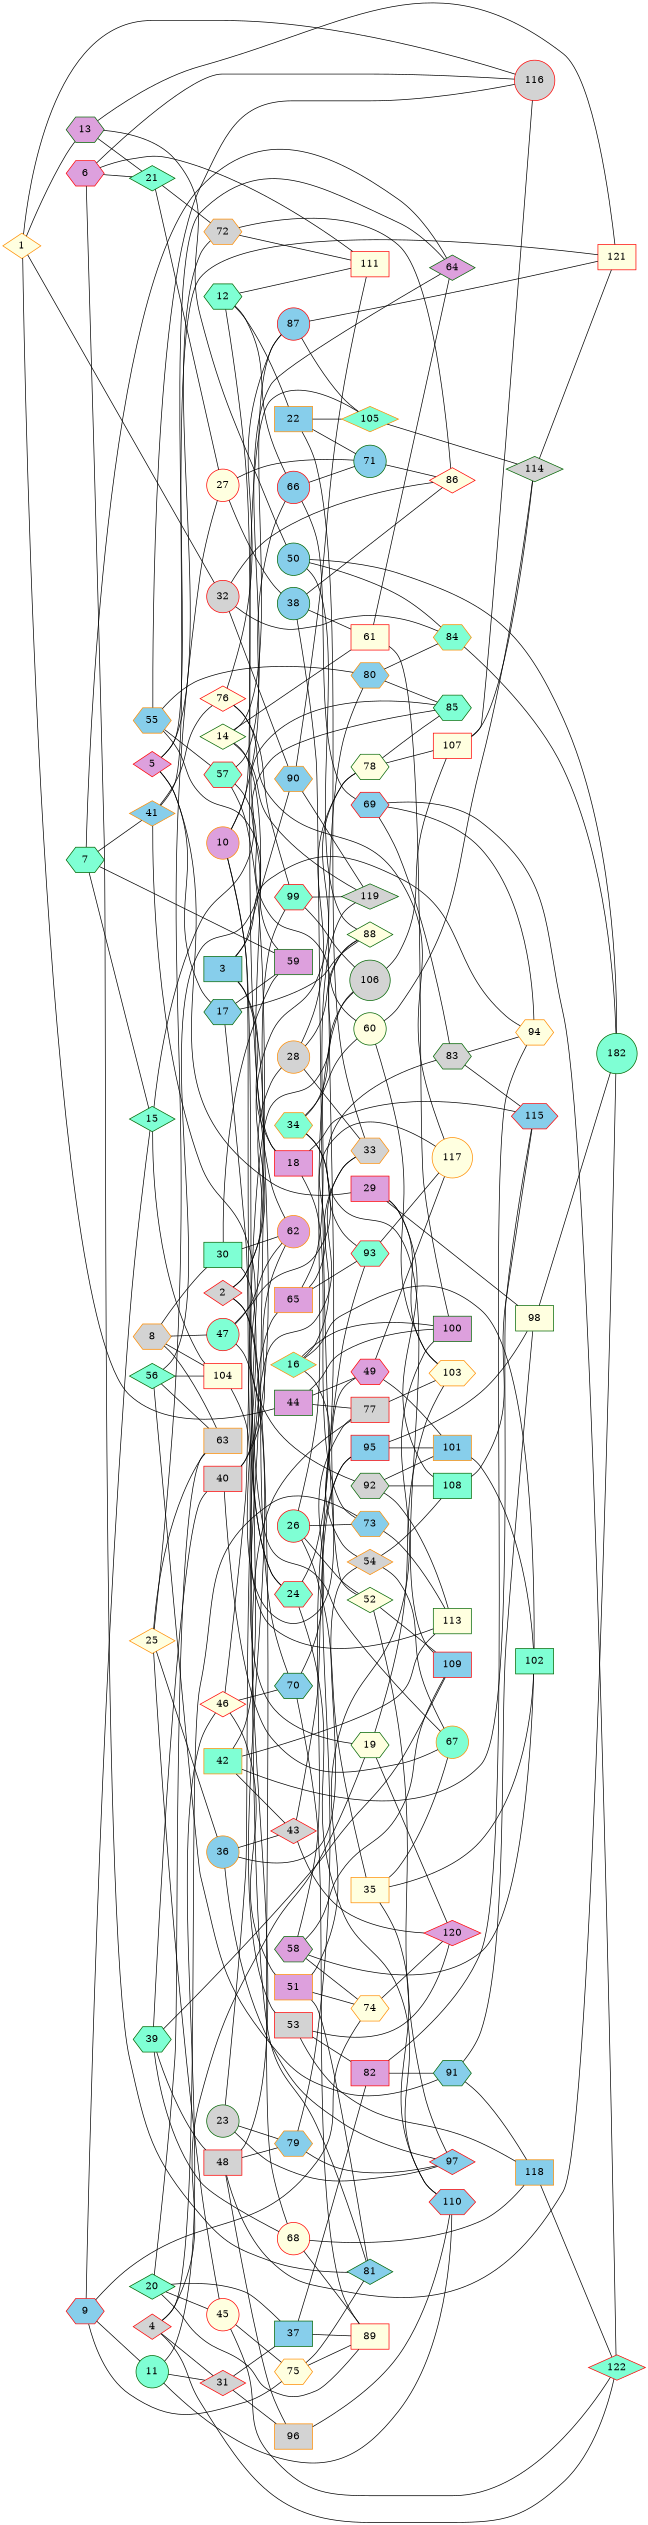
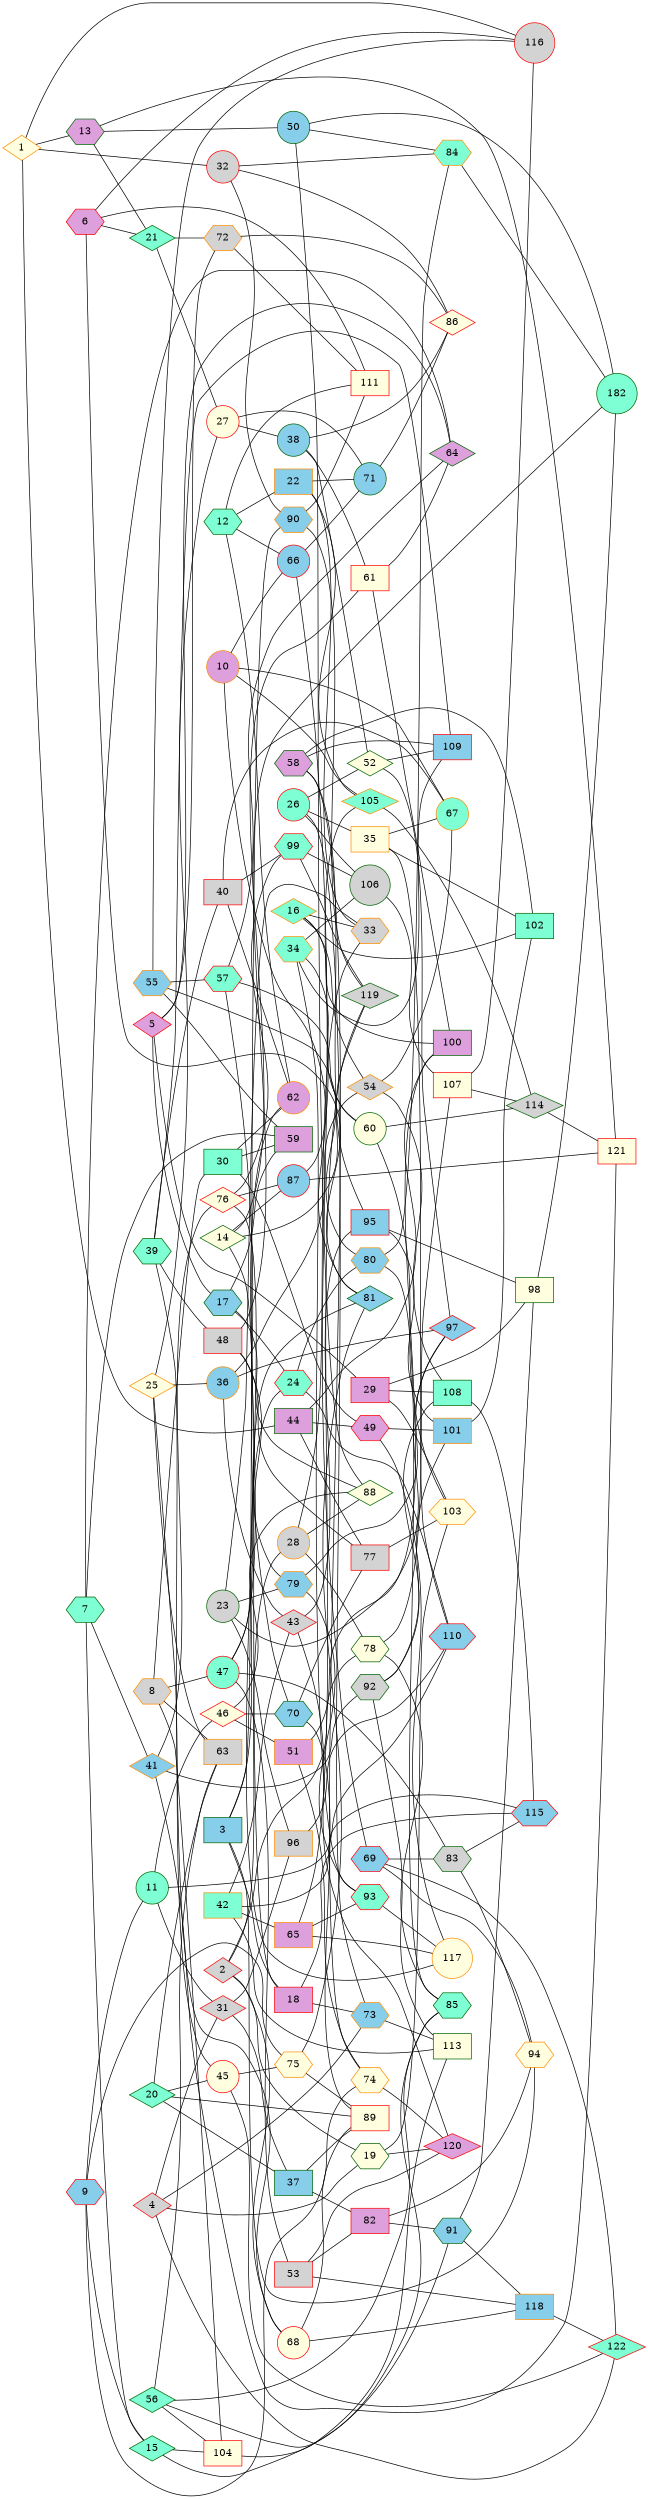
edge "51" -- "81": now "47" -- "81"
edge "48" -- "96": now "23" -- "96"
